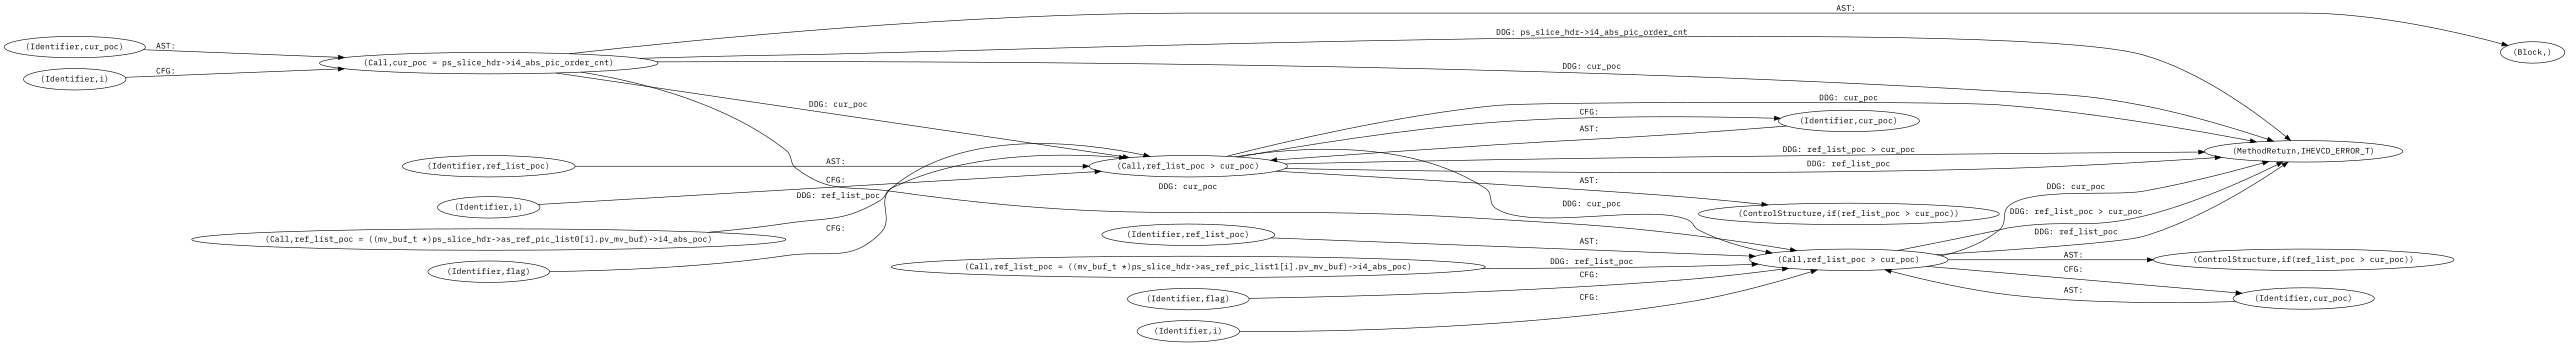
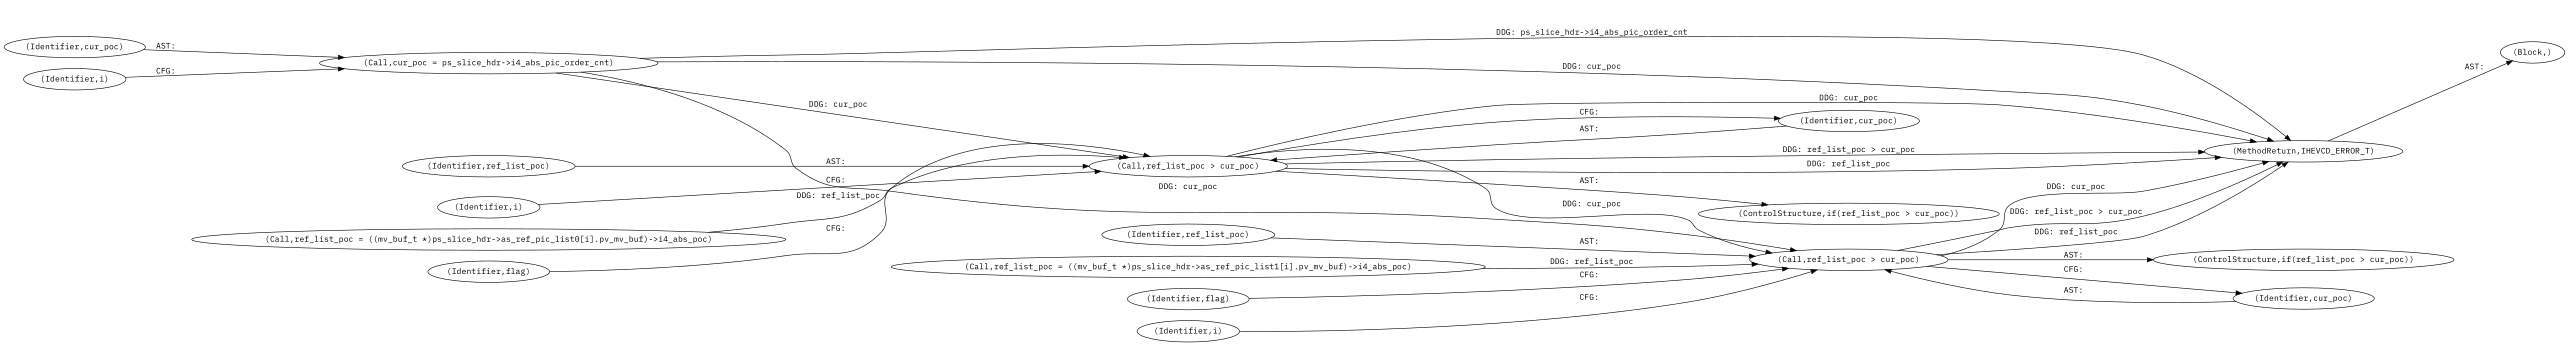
edge "(Call,cur_poc = ps_slice_hdr->i4_abs_pic_order_cnt)" -> "(Block,)": now "(MethodReturn,IHEVCD_ERROR_T)" -> "(Block,)"
